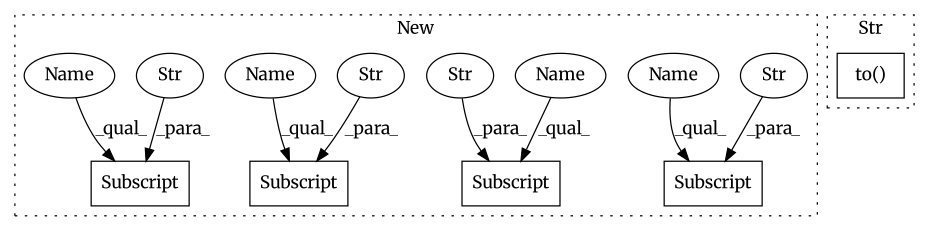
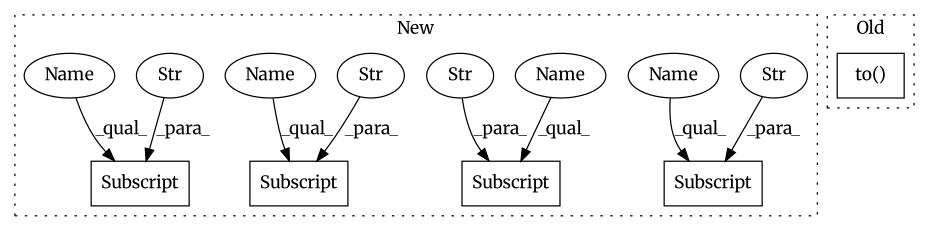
cluster "Str": label "Str" -> "Old"
